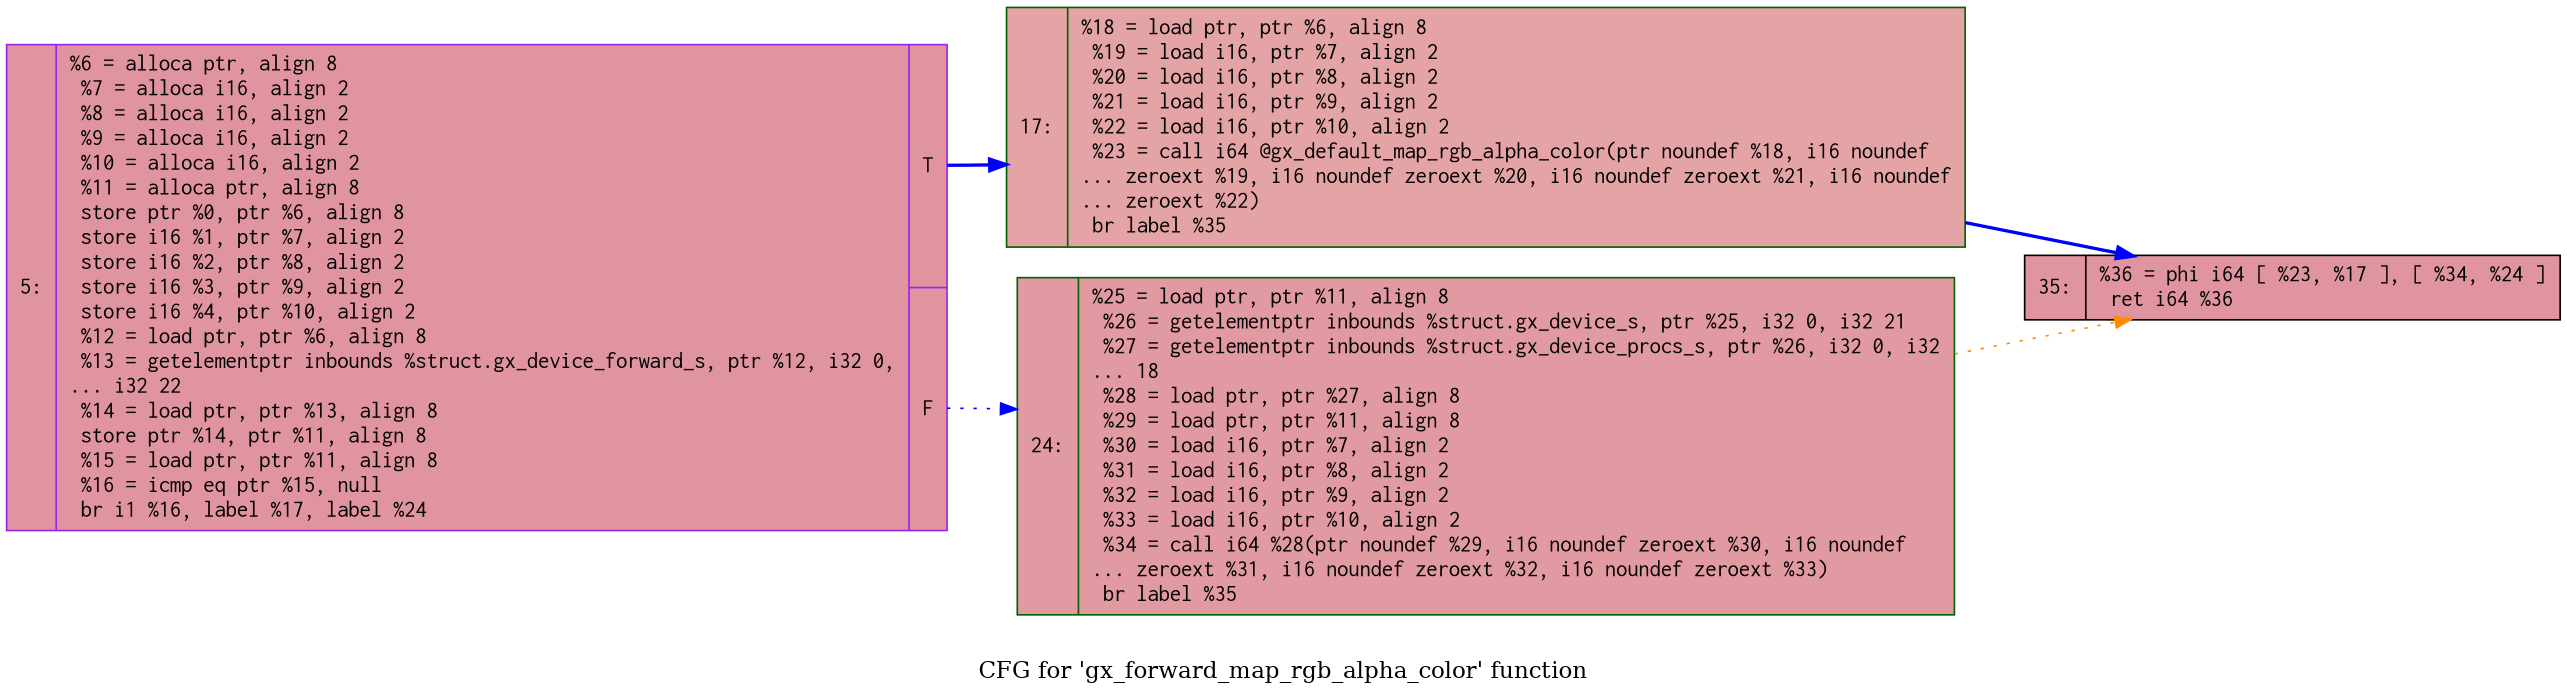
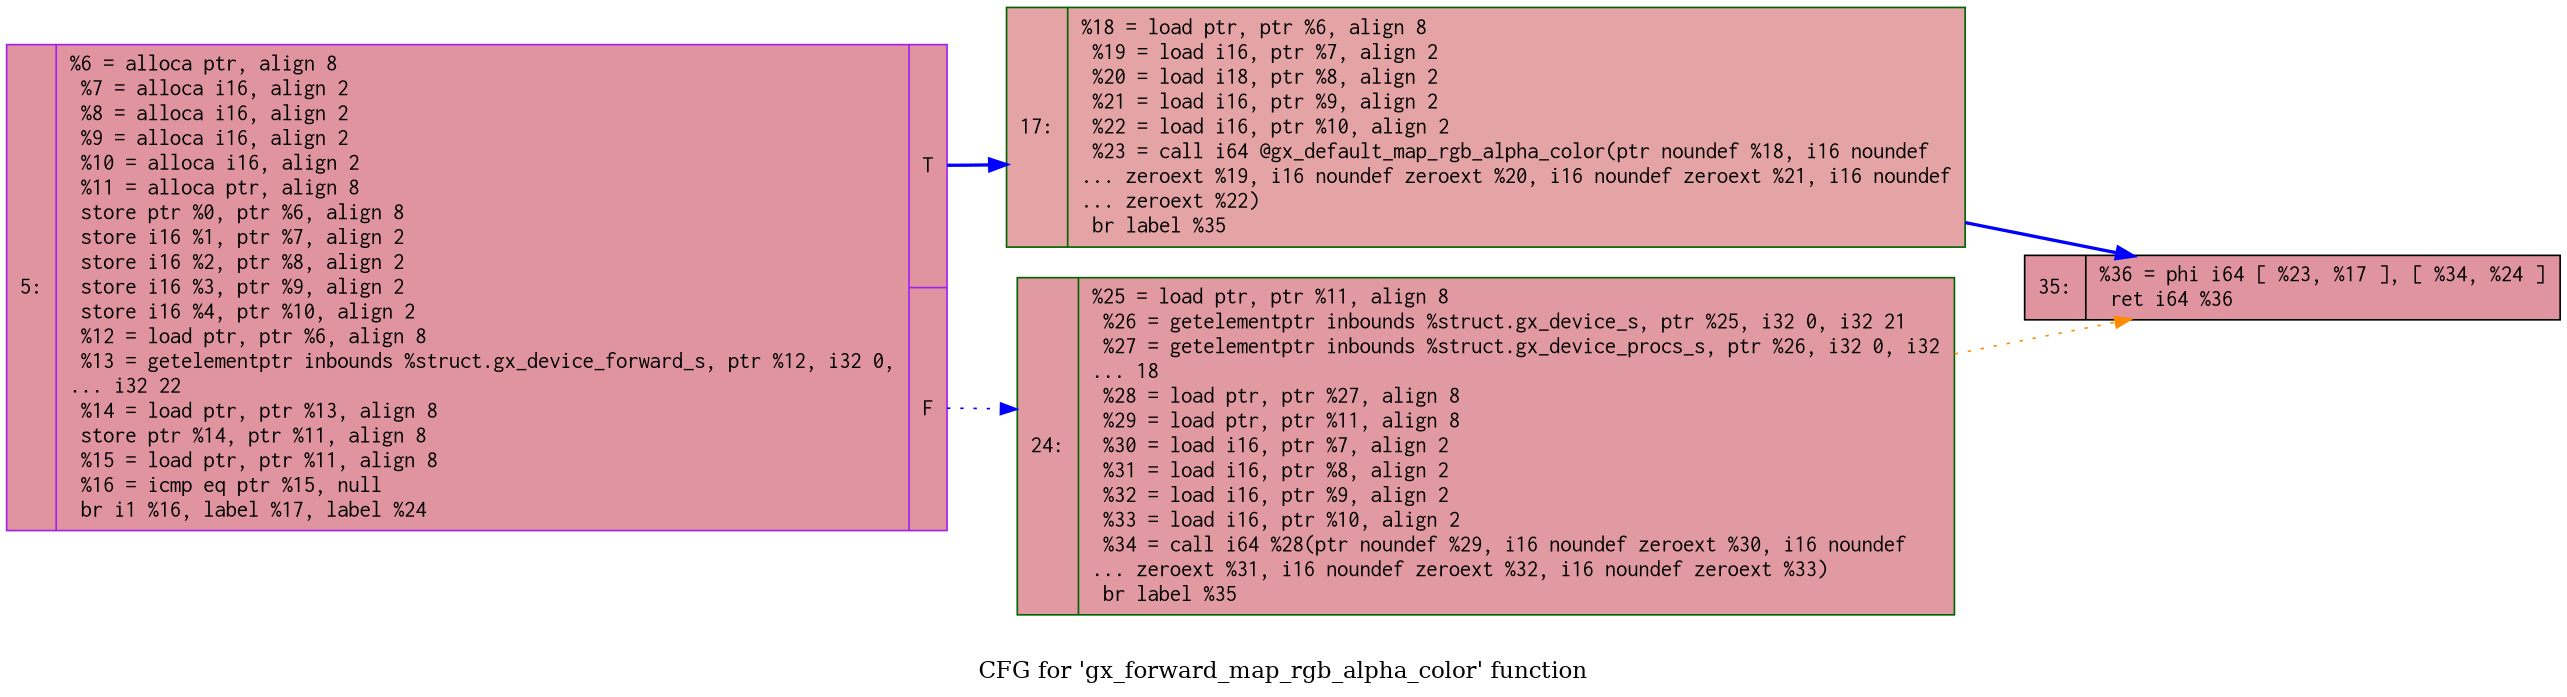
node "17:": text "%20 = load i16, ptr %8, align 2" -> "%20 = load i18, ptr %8, align 2"
